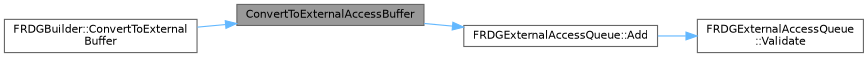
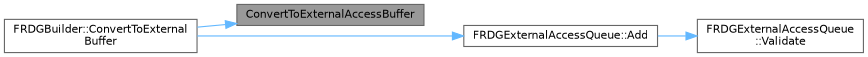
edge "ConvertToExternalAccessBuffer" -> "FRDGExternalAccessQueue::Add": now "FRDGBuilder::ConvertToExternal Buffer" -> "FRDGExternalAccessQueue::Add"
